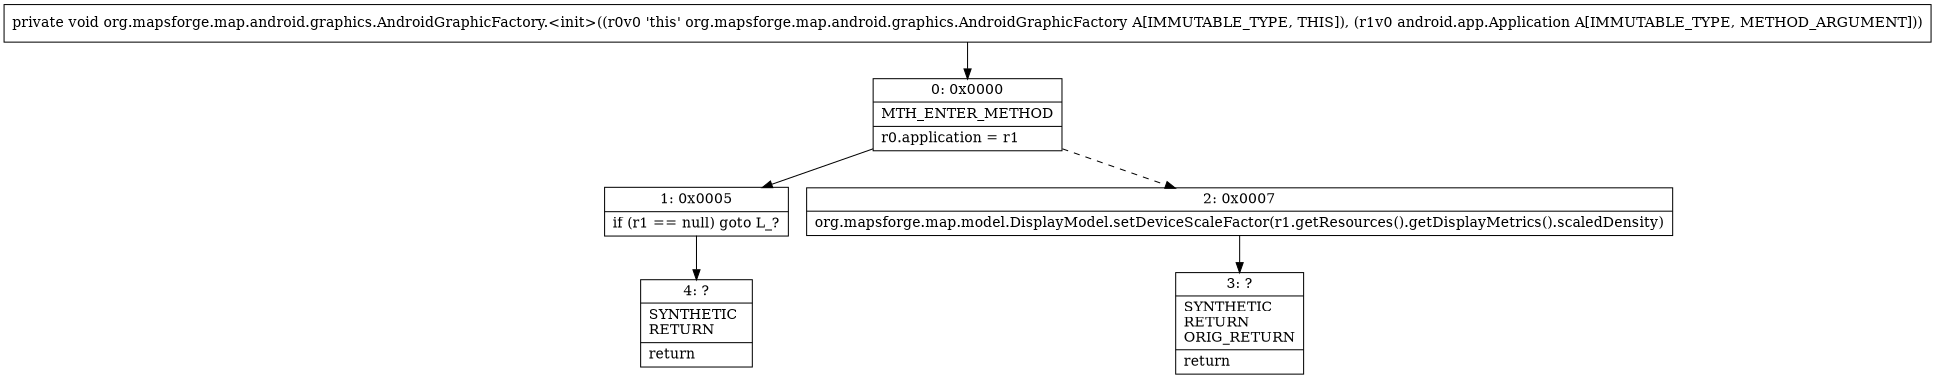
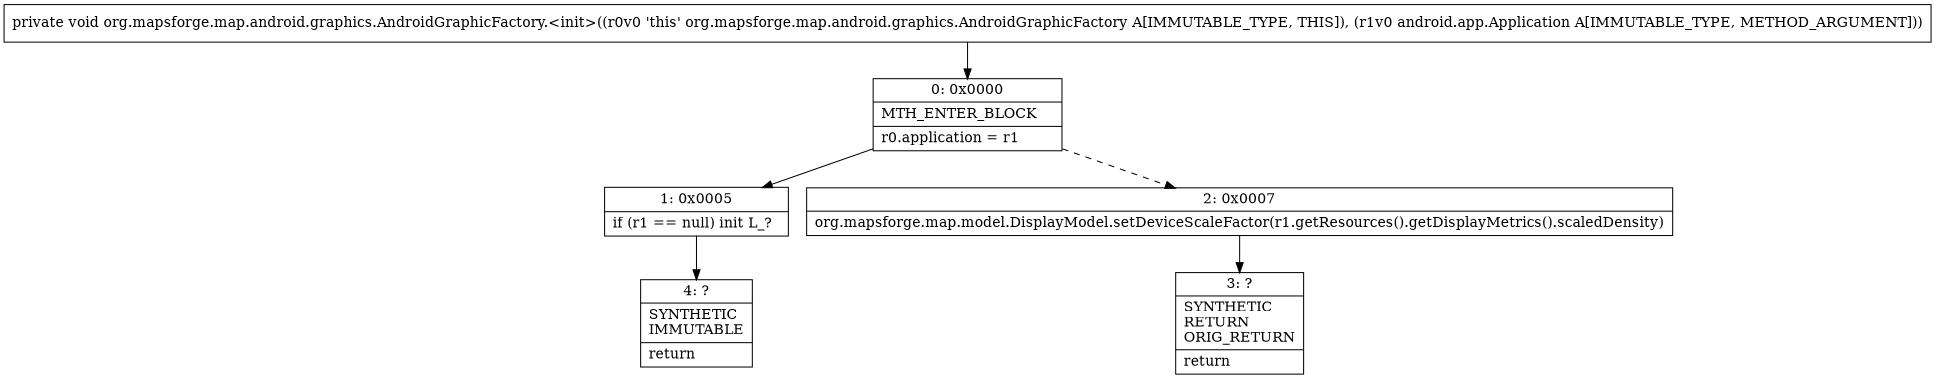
node "0: 0x0000": text "MTH_ENTER_METHOD" -> "MTH_ENTER_BLOCK"
node "1: 0x0005": text "if (r1 == null) goto L_?" -> "if (r1 == null) init L_?"
node "4: ?": text "RETURN" -> "IMMUTABLE"
